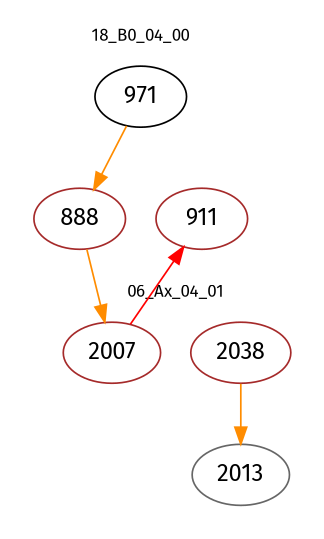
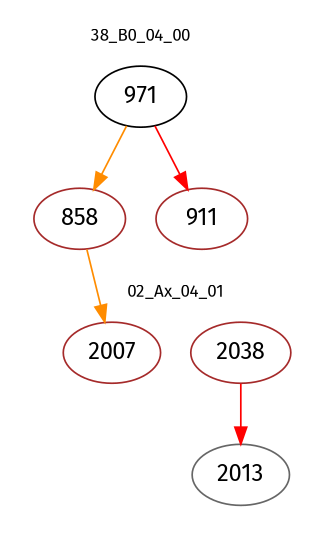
cluster "18_B0_04_00": label "18_B0_04_00" -> "38_B0_04_00"
node "888": label "888" -> "858"
edge "2007" -> "911": now "971" -> "911"
cluster "06_Ax_04_01": label "06_Ax_04_01" -> "02_Ax_04_01"
edge "2038" -> "2013": color darkorange -> red
